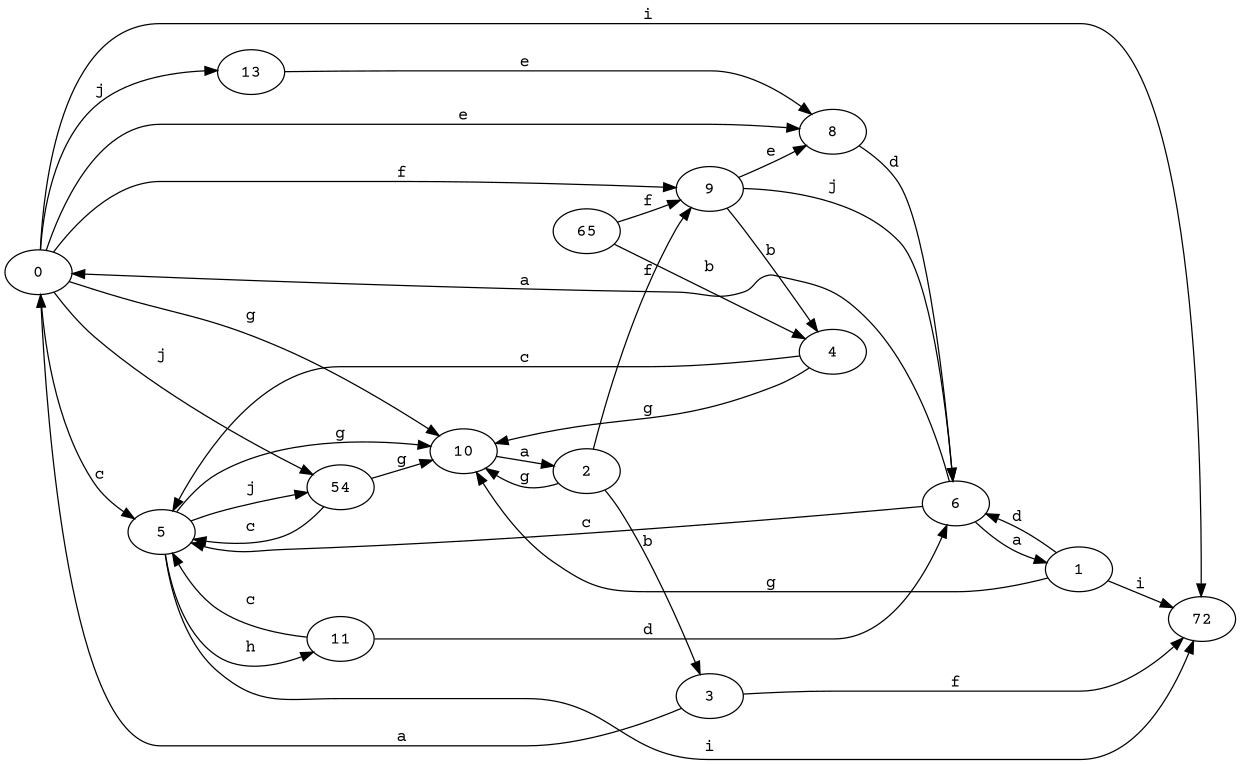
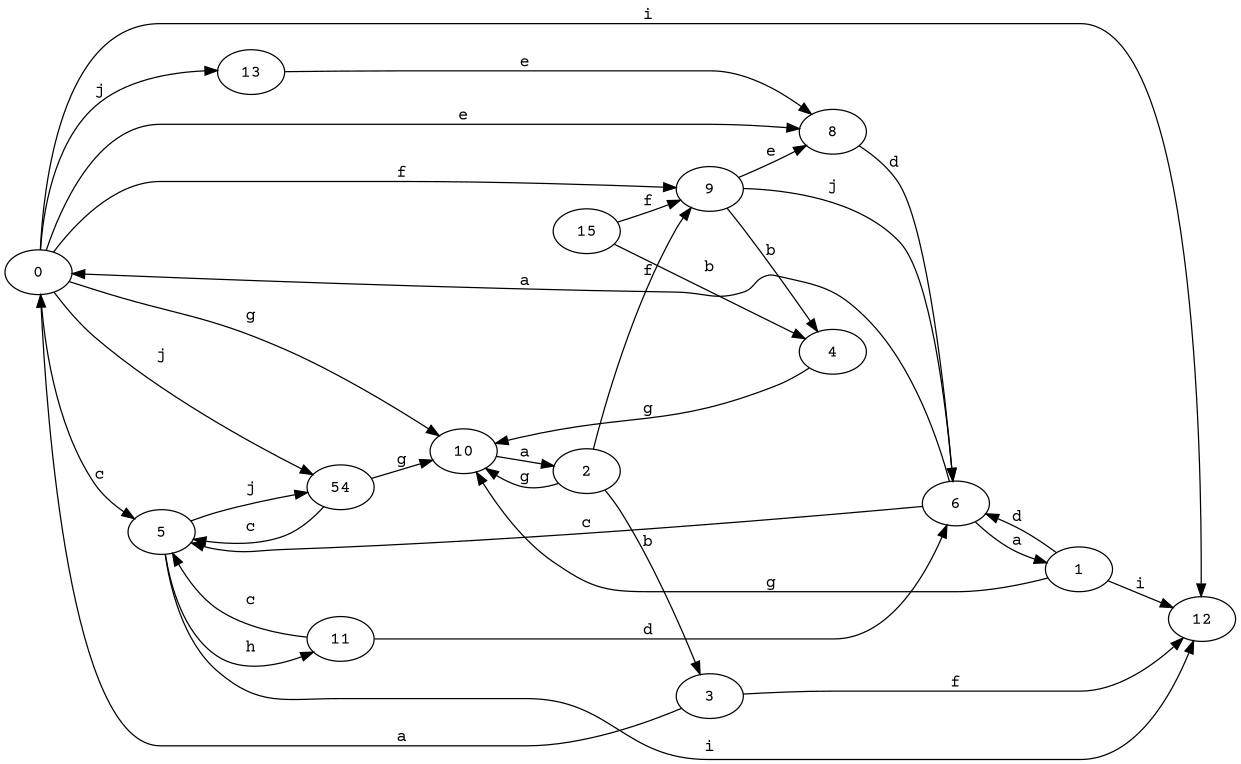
node "65": label "65" -> "15"
edge "4" -> "5": removed, label "c"
edge "5" -> "10": removed, label "g"
node "72": label "72" -> "12"
